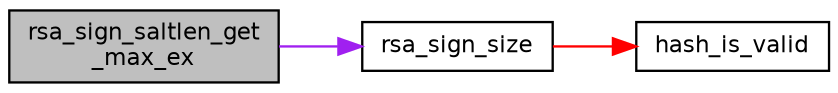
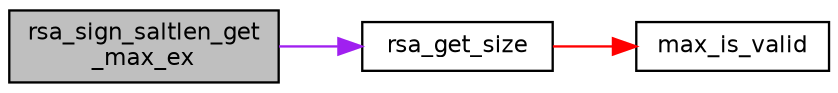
node "rsa_sign_size": label "rsa_sign_size" -> "rsa_get_size"
node "hash_is_valid": label "hash_is_valid" -> "max_is_valid"
